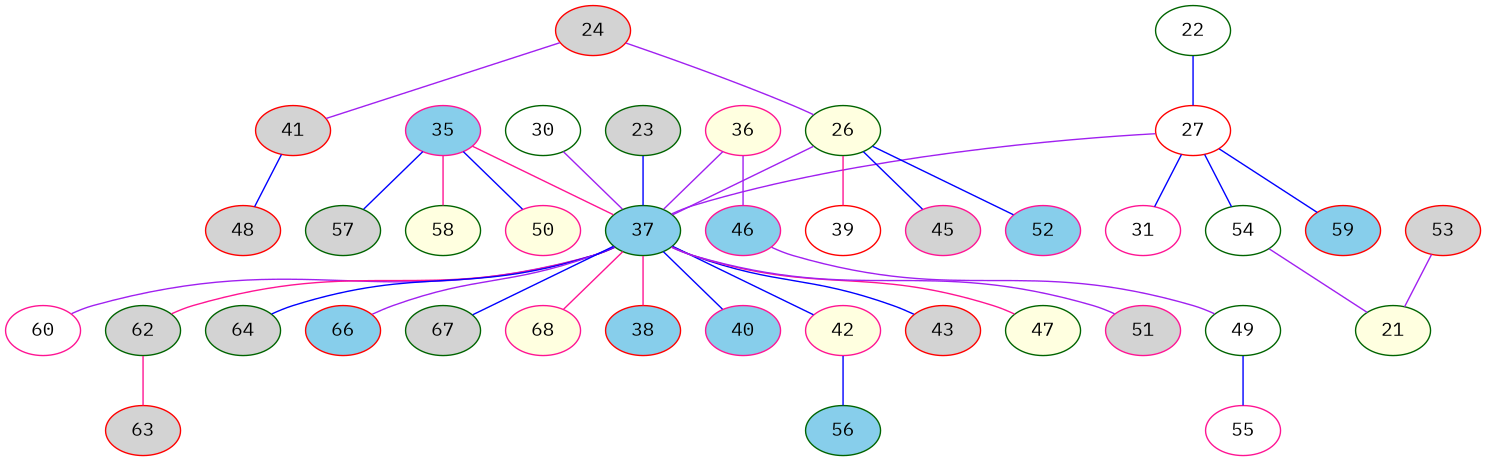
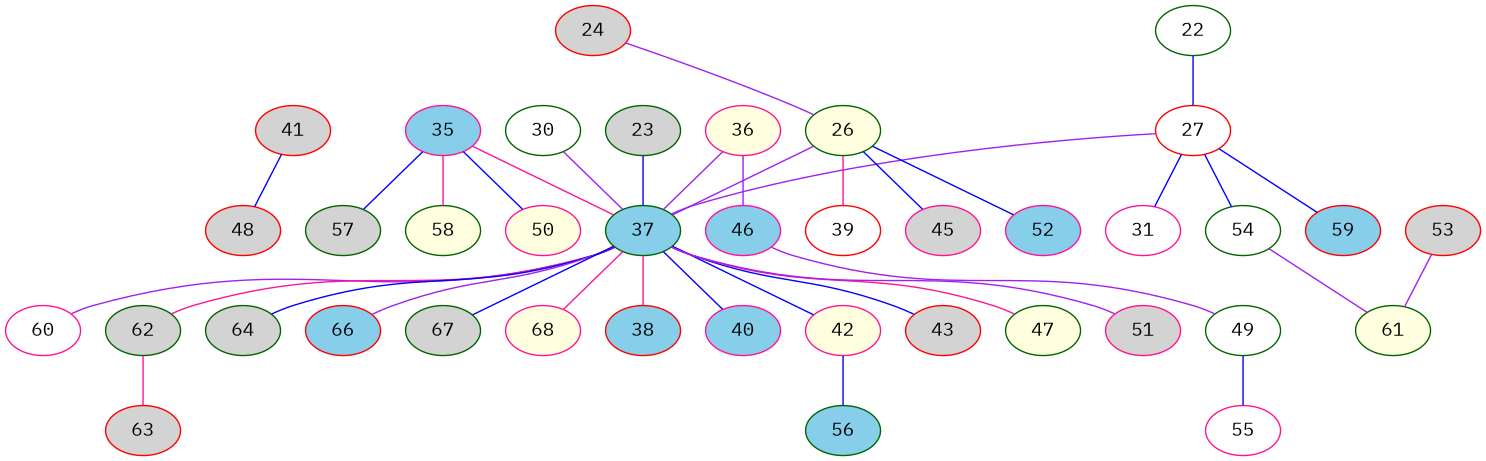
edge "24" -- "41": removed
node "21": label "21" -> "61"
